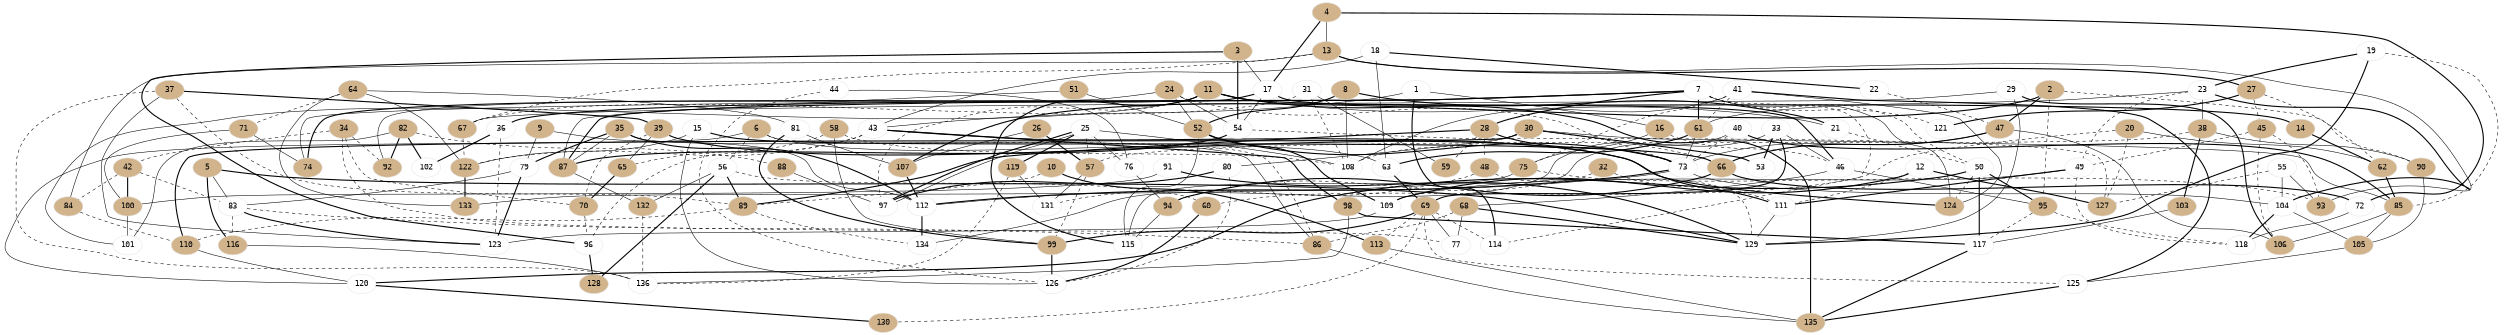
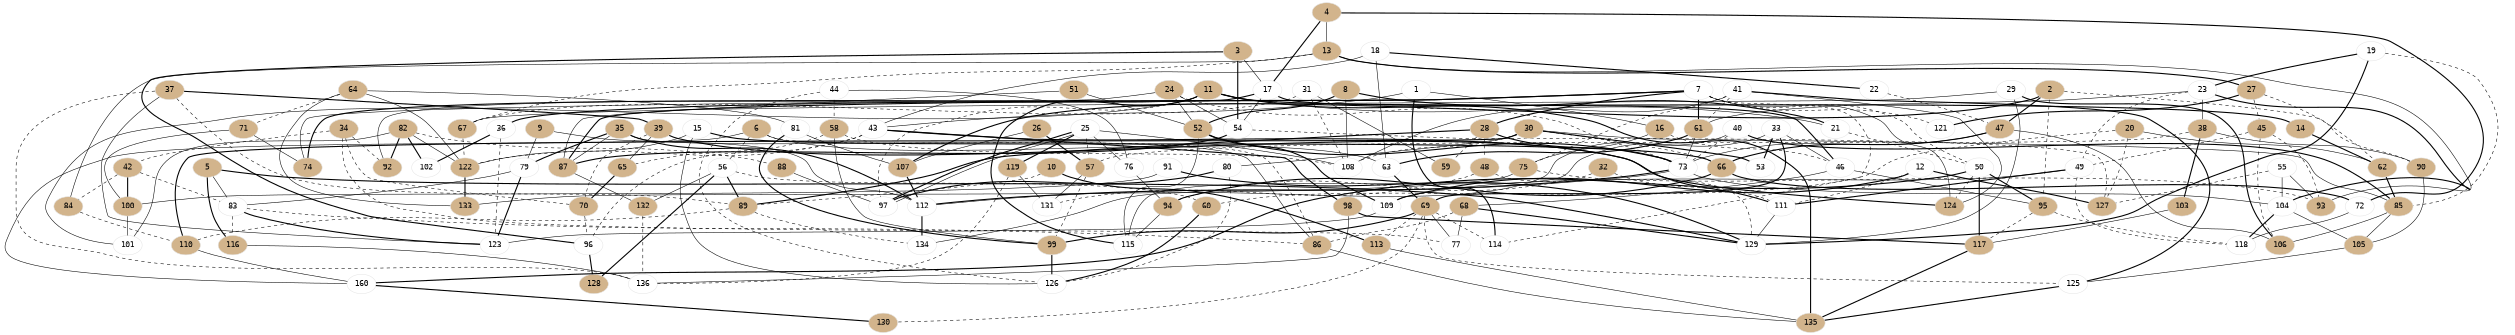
edge "44" -- "58": added
edge "82" -- "122": added
node "117": fillcolor white -> tan
node "120": label "120" -> "160"
